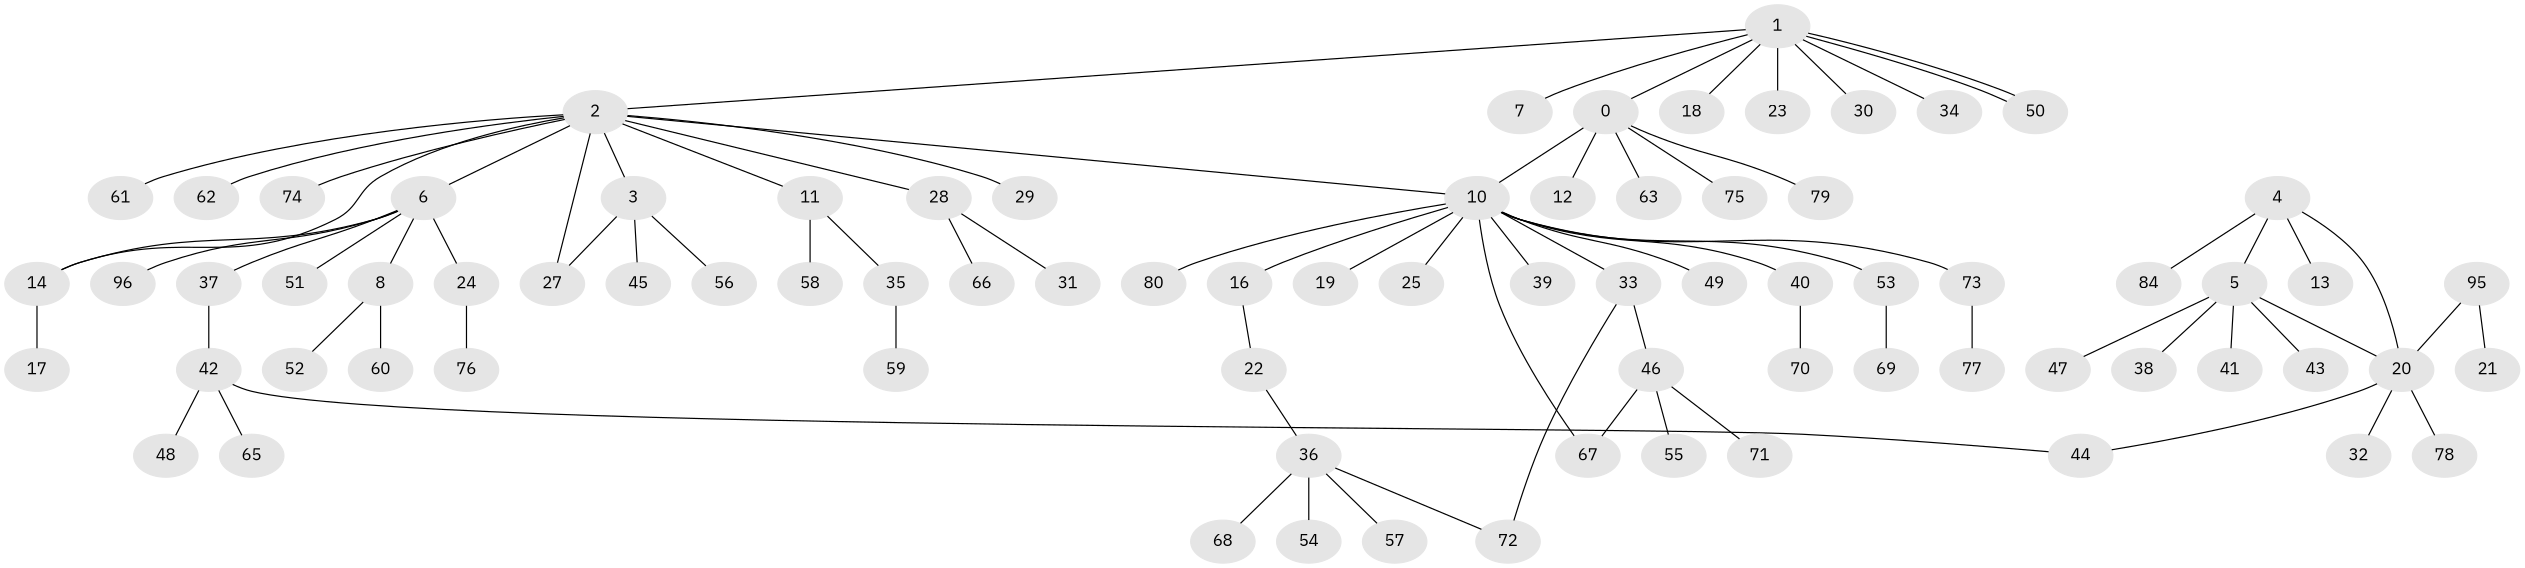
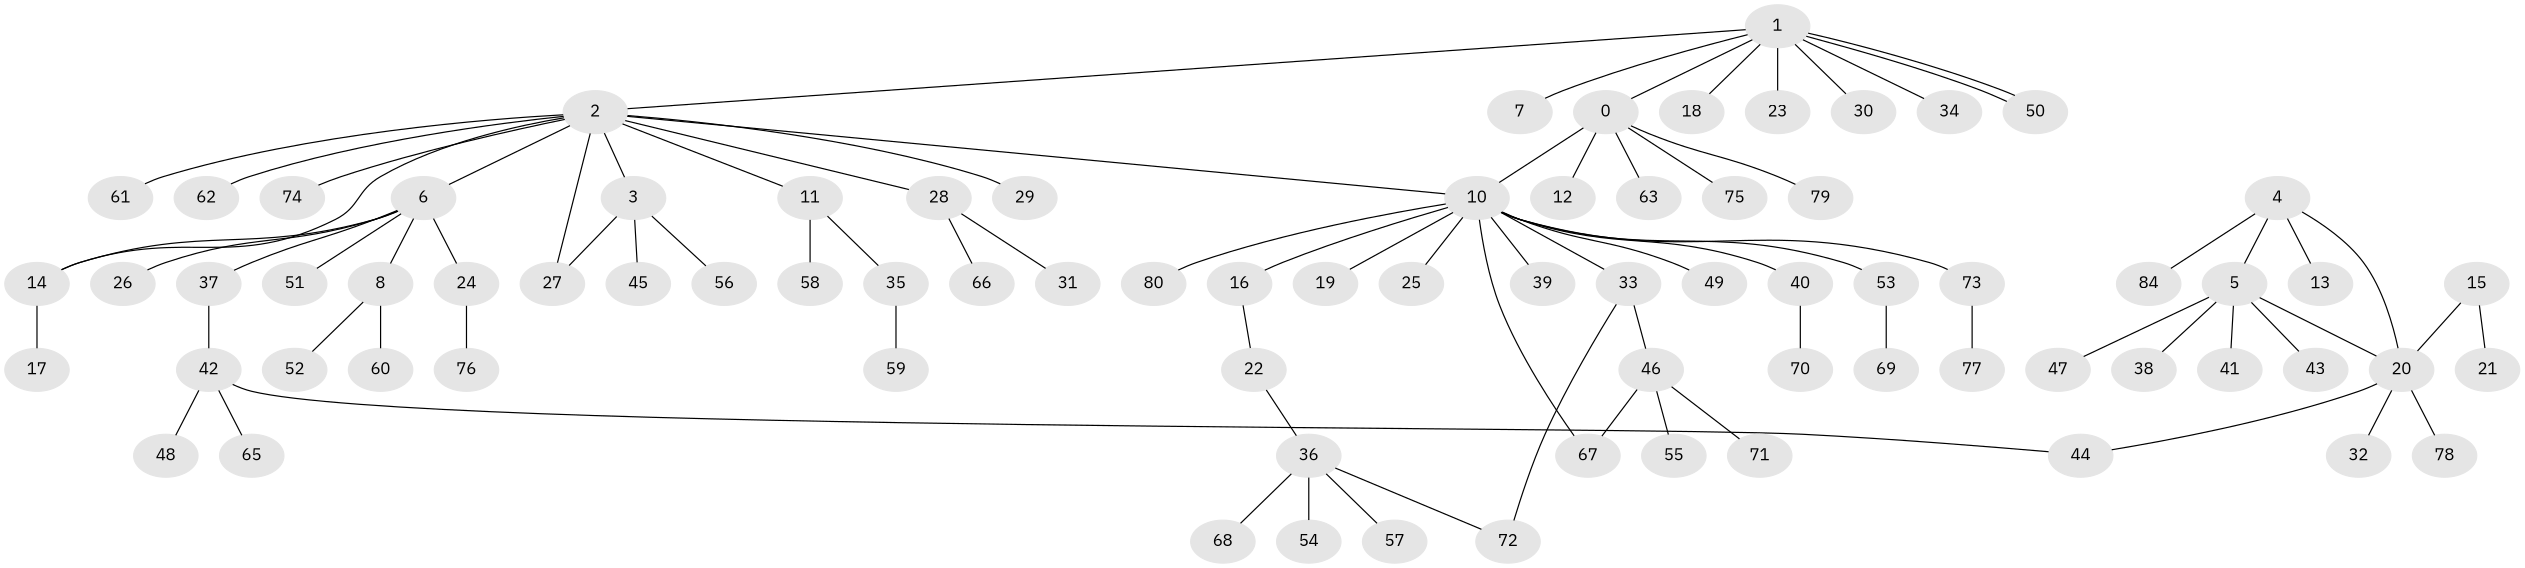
node "96": label "96" -> "26"
node "95": label "95" -> "15"
